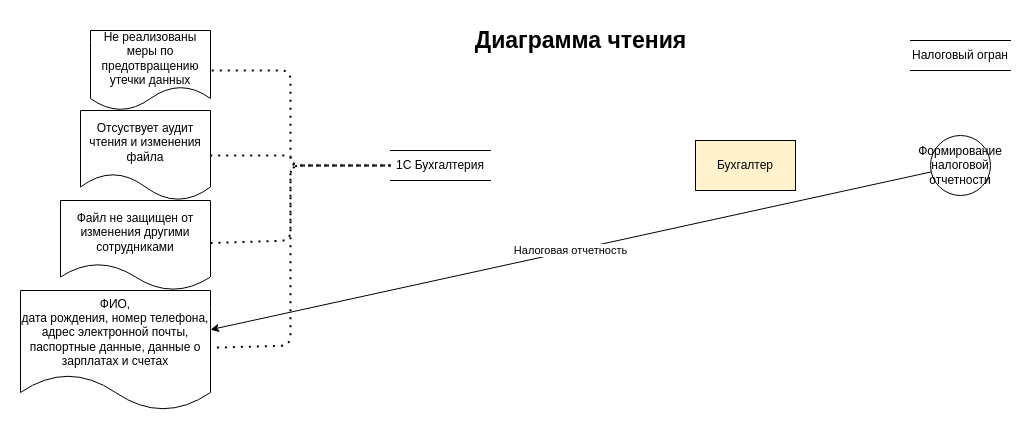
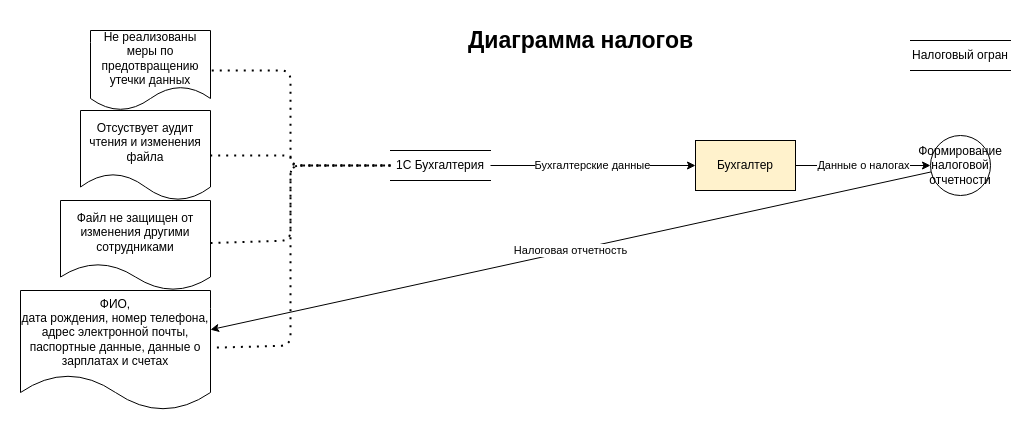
node "Диаграмма чтения": label "Диаграмма чтения" -> "Диаграмма налогов"
edge "1С Бухгалтерия" -> "Бухгалтер": added, label "Бухгалтерские данные"
edge "Бухгалтер" -> "Формирование налоговой отчетности": added, label "Данные о налогах"
